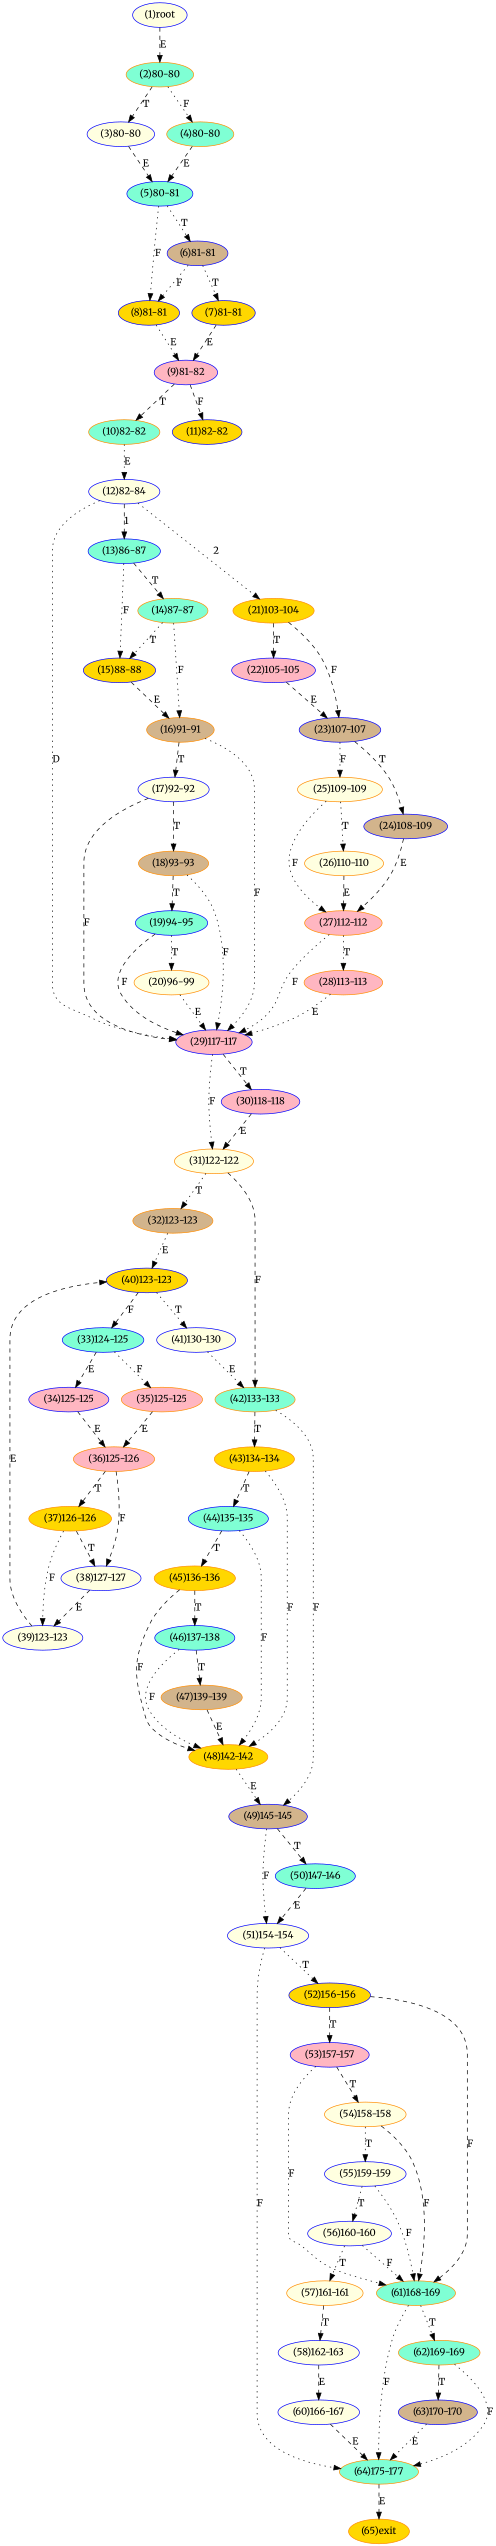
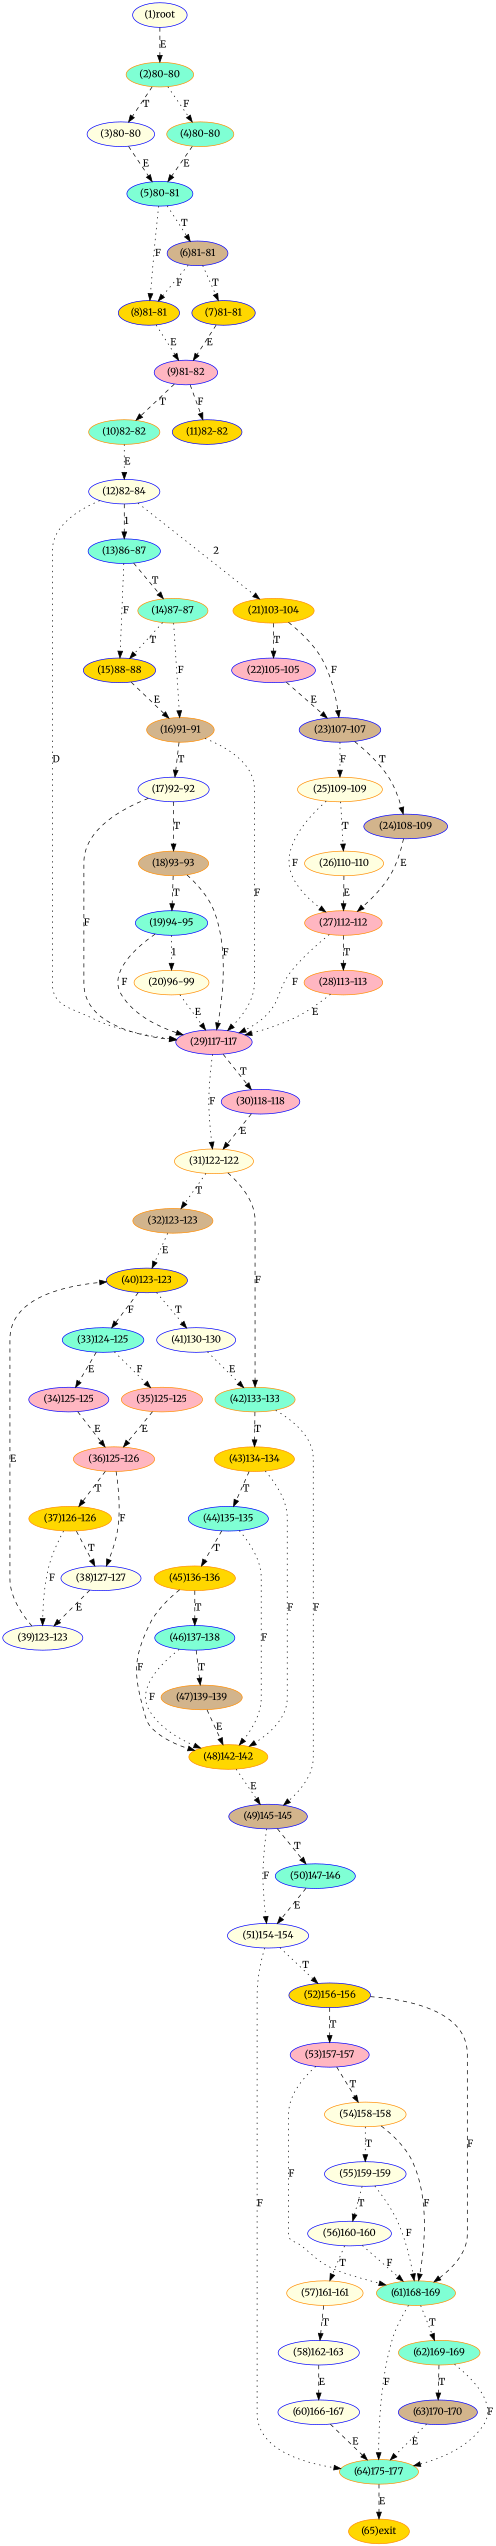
edge "(18)93-93" -> "(29)117-117": style dotted -> dashed
edge "(27)112-112" -> "(28)113-113": style dotted -> dashed
edge "(19)94-95" -> "(20)96-99": label "T" -> "1"
